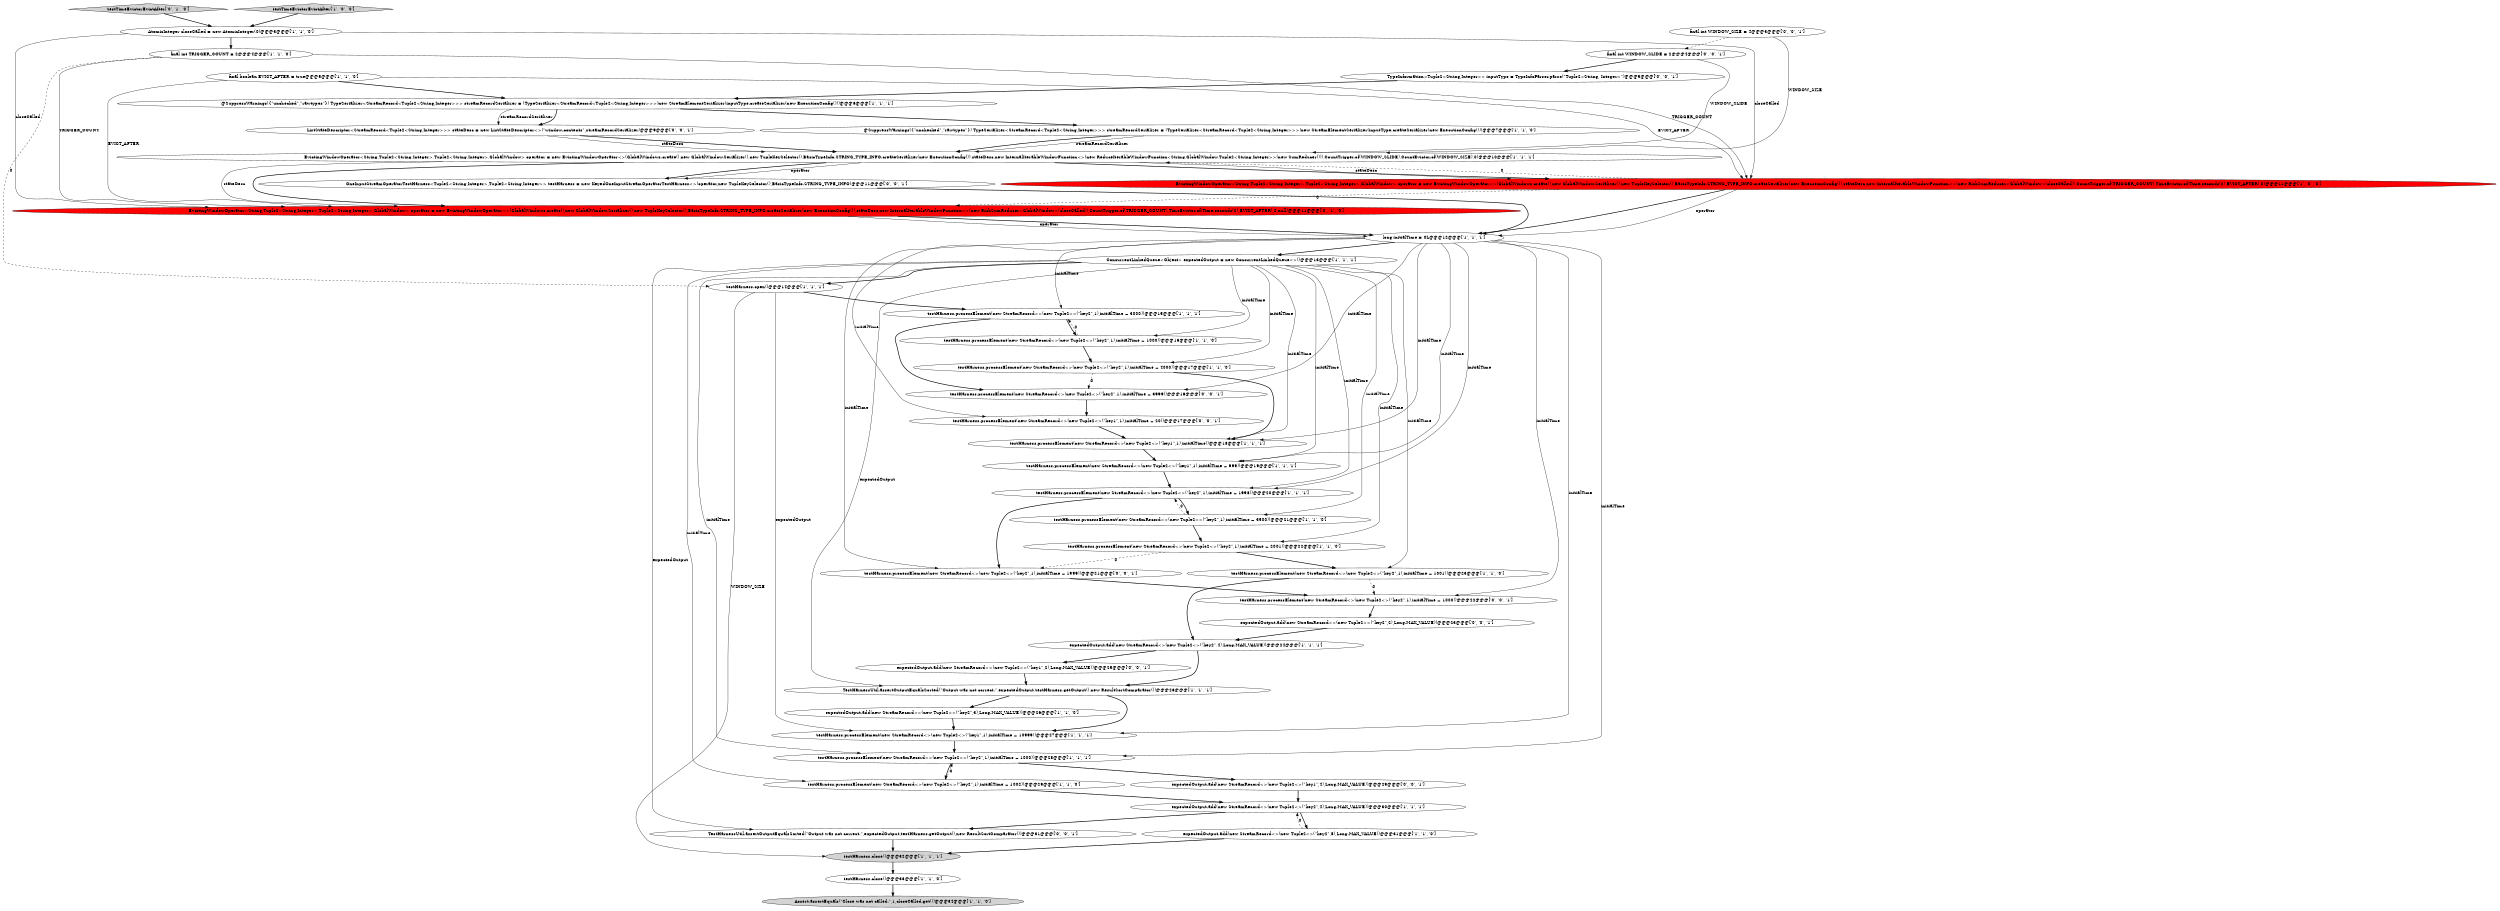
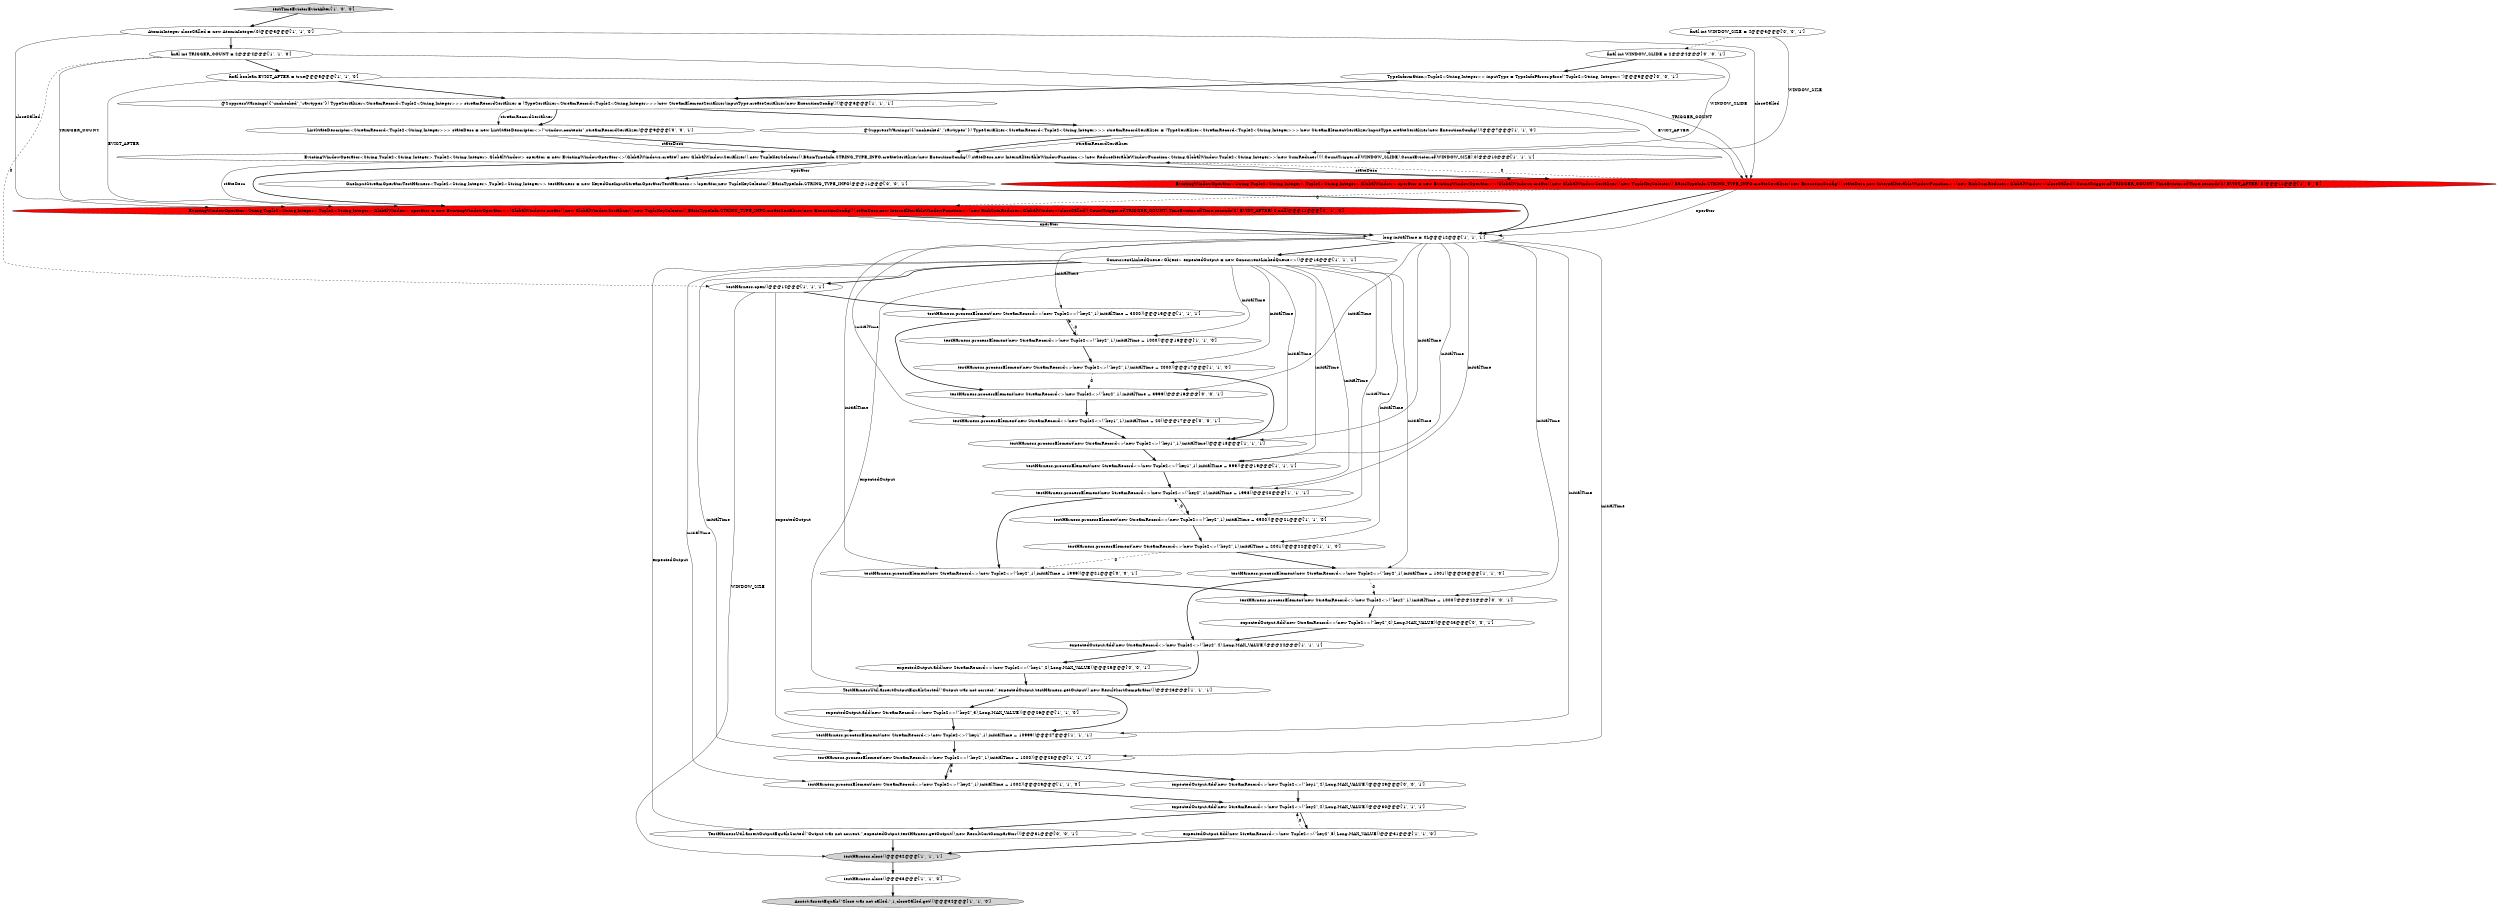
node "testTimeEvictorEvictAfter['0', '1', '0']": removed
edge "final int TRIGGER_COUNT = 2@@@4@@@['1', '1', '0']" -> "final boolean EVICT_AFTER = true@@@5@@@['1', '1', '0']": added
